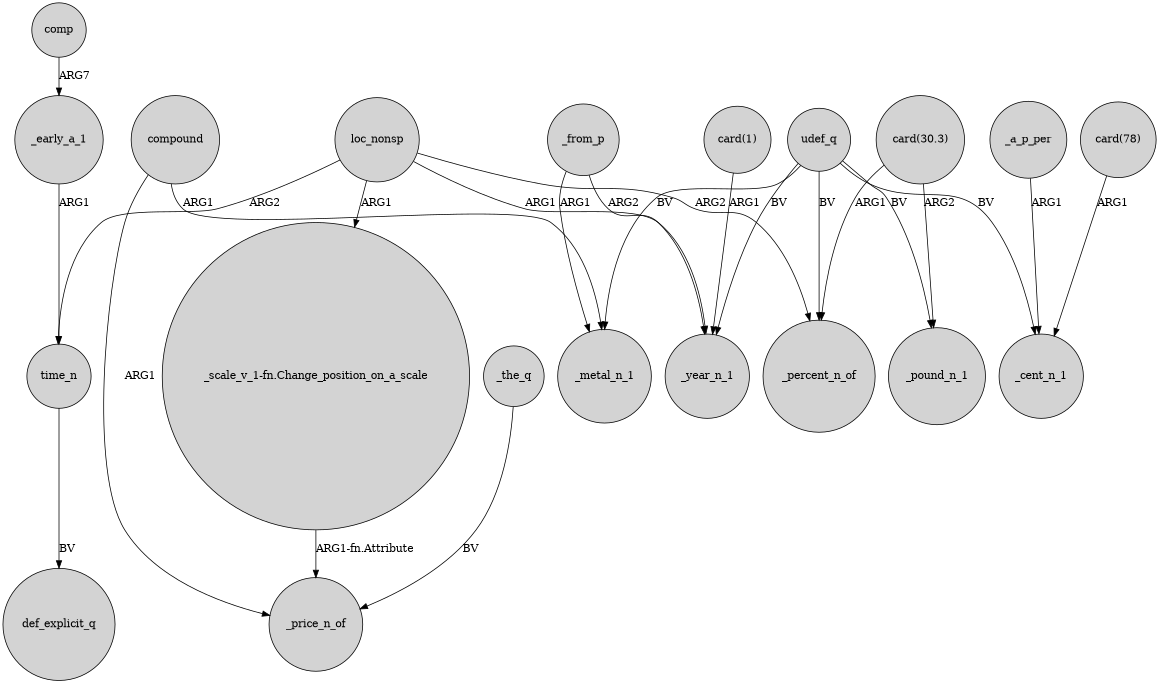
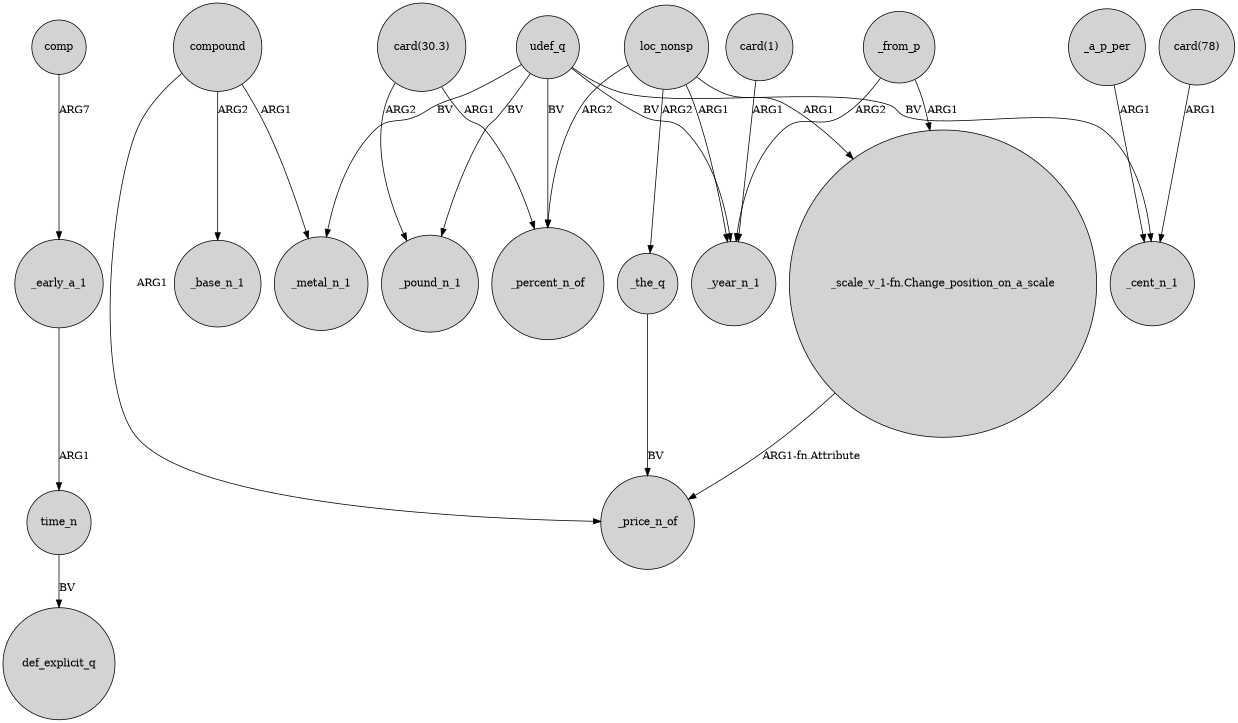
edge "loc_nonsp" -> "time_n": now "loc_nonsp" -> "_the_q"
edge "_from_p" -> "_metal_n_1": now "_from_p" -> "_scale_v_1-fn.Change_position_on_a_scale"
node "_base_n_1": added
